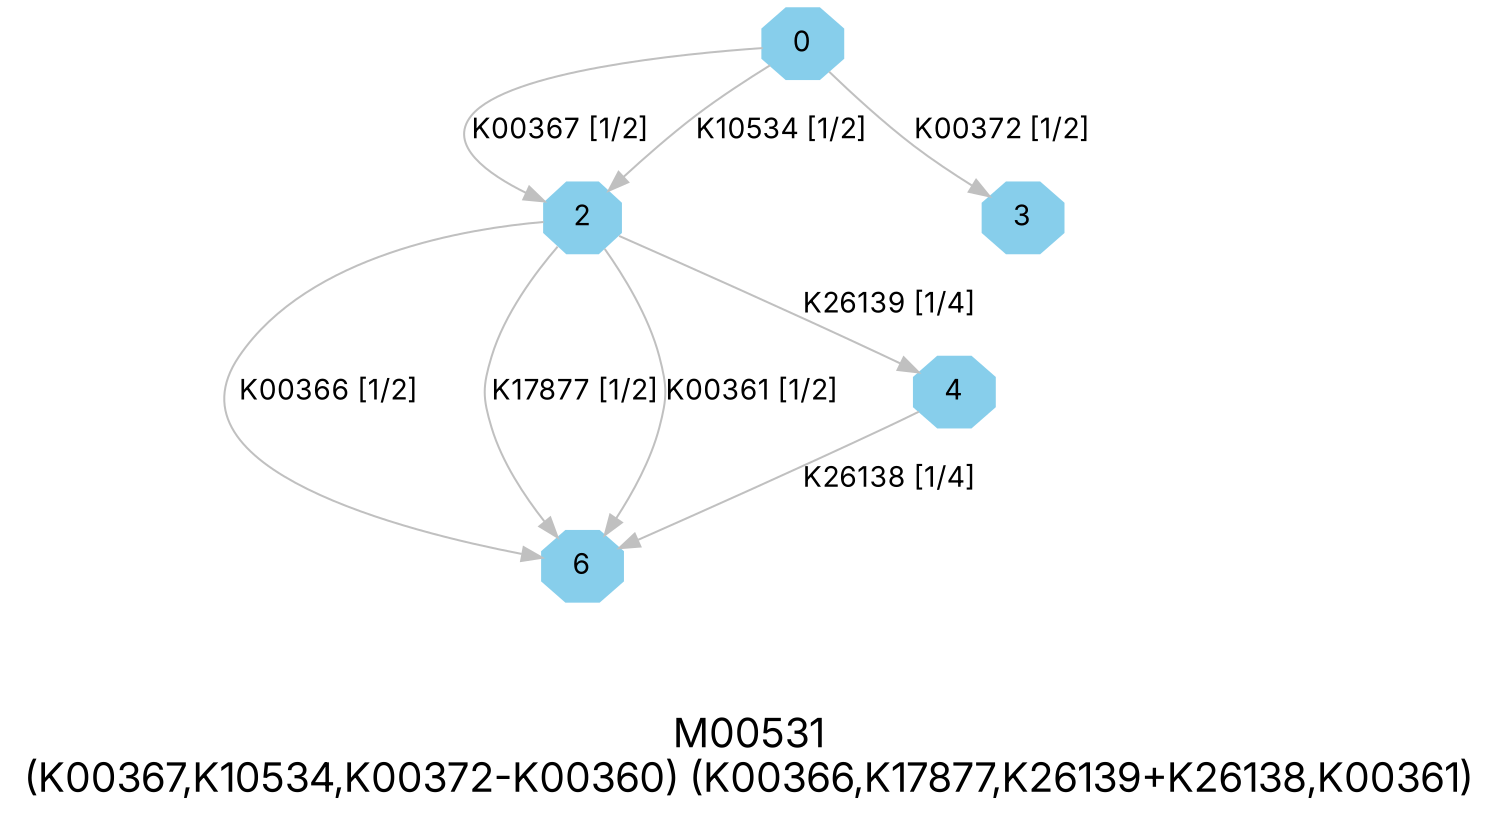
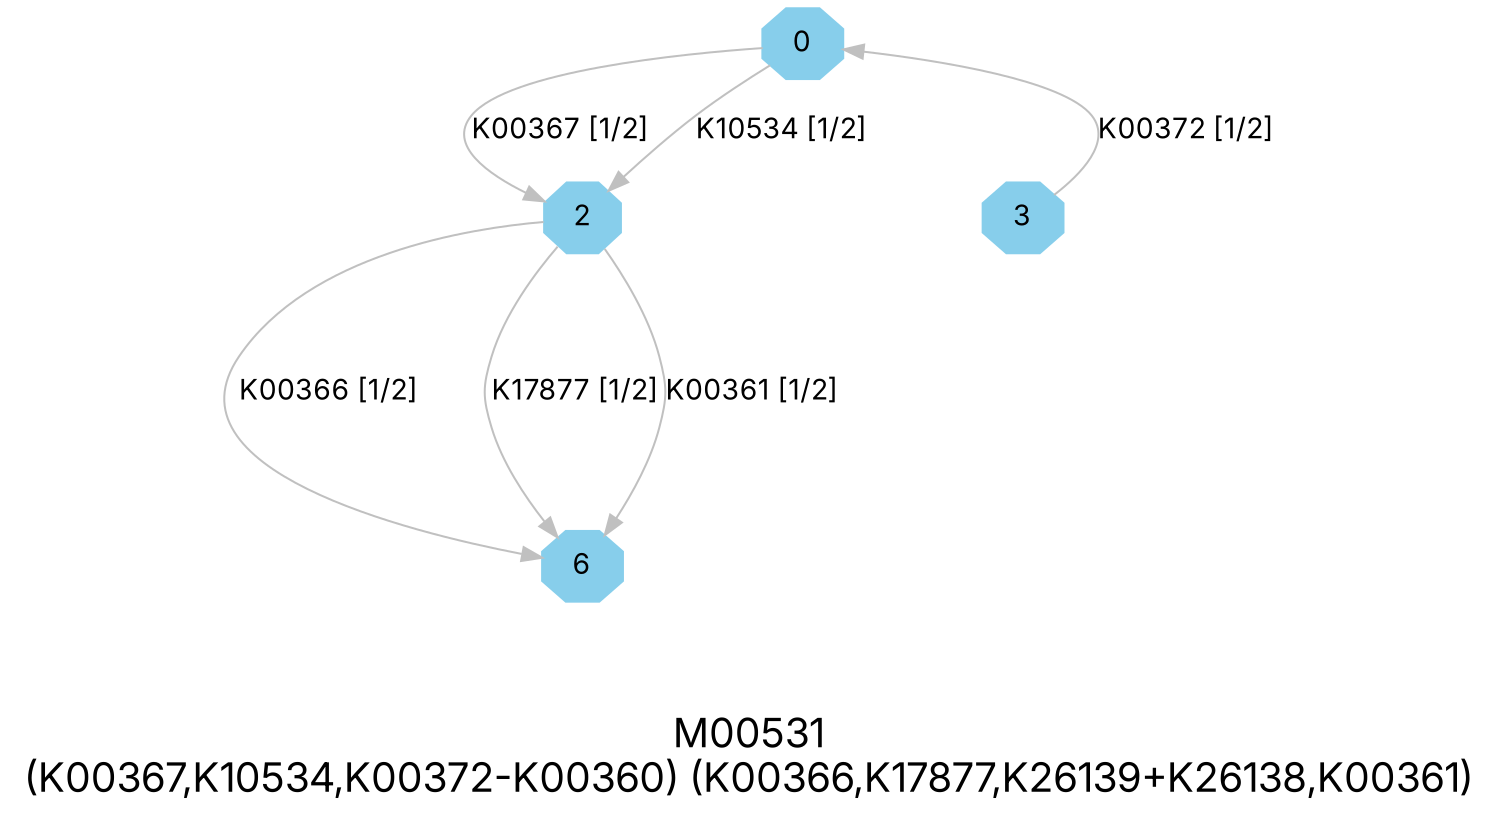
edge "0" -> "3": reversed
node "4": removed
